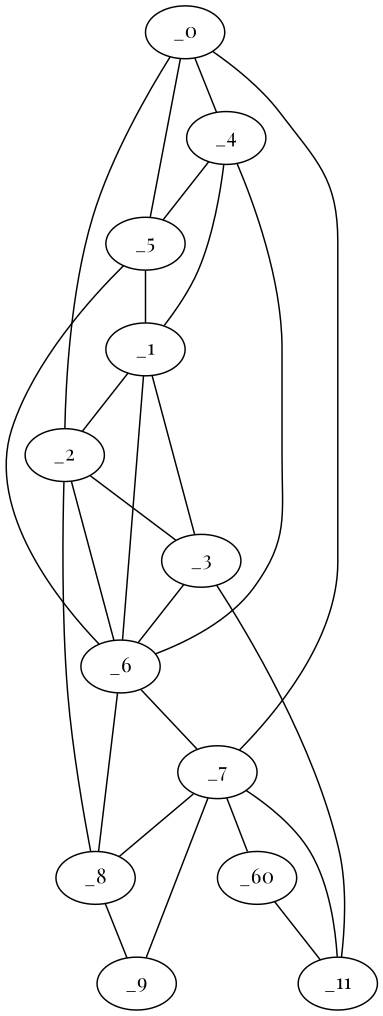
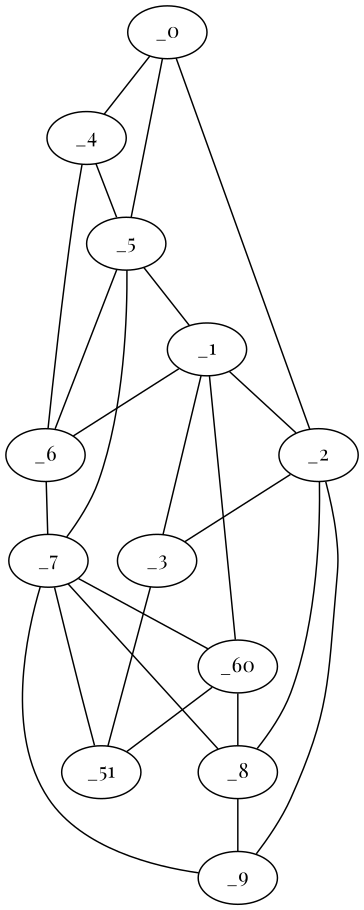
edge "_4" -- "_1": now "_60" -- "_1"
edge "_0" -- "_7": now "_5" -- "_7"
edge "_2" -- "_6": now "_2" -- "_9"
edge "_3" -- "_6": removed
edge "_6" -- "_8": now "_60" -- "_8"
node "_11": label "_11" -> "_51"
